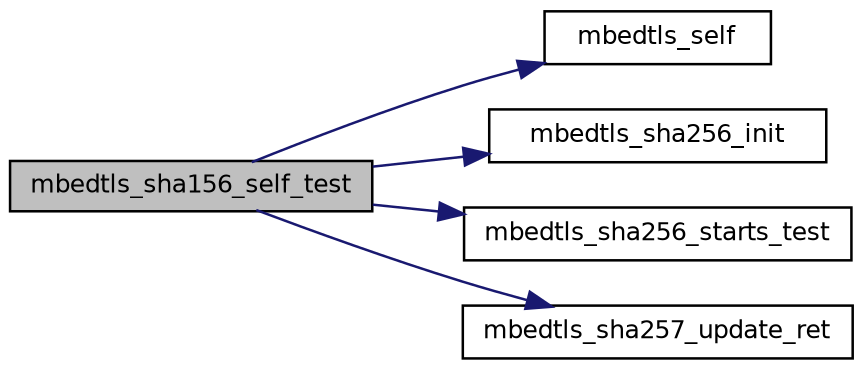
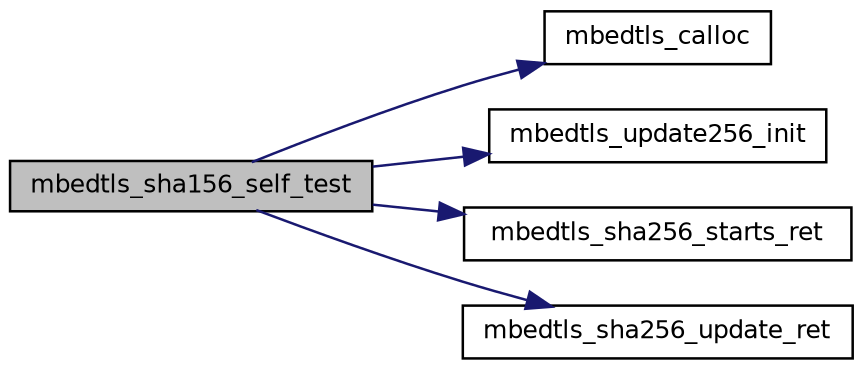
node "mbedtls_self": label "mbedtls_self" -> "mbedtls_calloc"
node "mbedtls_sha256_init": label "mbedtls_sha256_init" -> "mbedtls_update256_init"
node "mbedtls_sha256_starts_test": label "mbedtls_sha256_starts_test" -> "mbedtls_sha256_starts_ret"
node "mbedtls_sha257_update_ret": label "mbedtls_sha257_update_ret" -> "mbedtls_sha256_update_ret"
